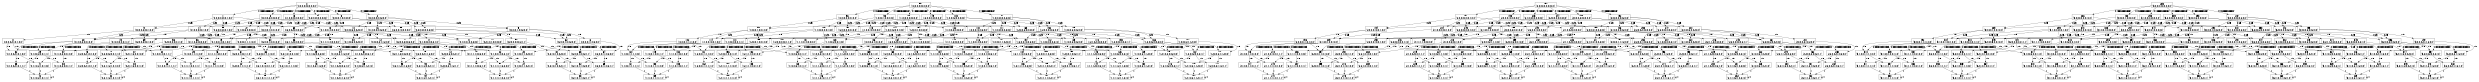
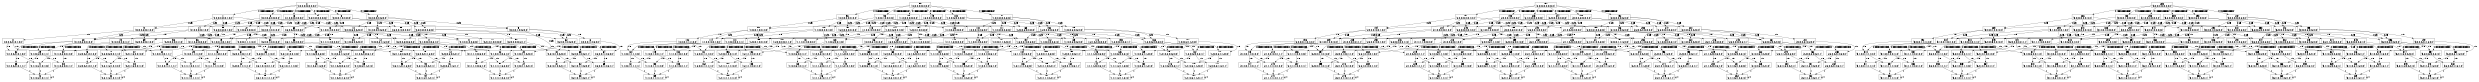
edge "5 (0,0,0,0,1,0,0,2,0,0)" -> "21 (0,1,0,0,1,0,0,2,0,0)": now "5 (0,0,0,0,1,0,0,2,0,0)" -> "22 (0,1,0,0,1,0,0,2,1,0)"
node "205 (2,1,0,0,0,0,0,1,1,1)": added
